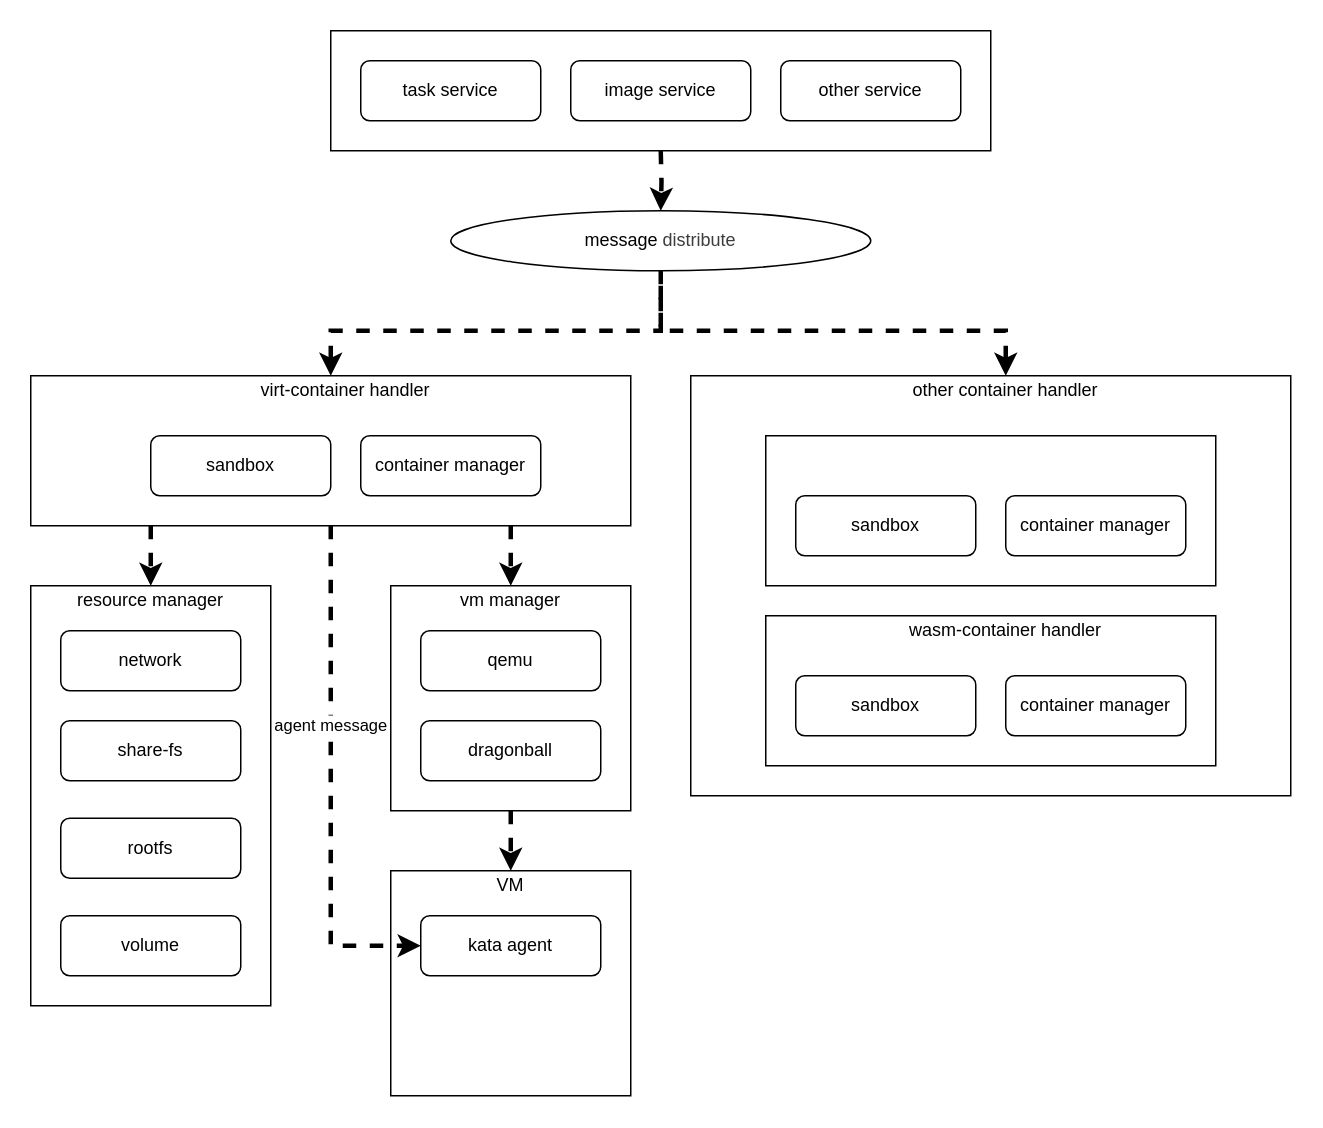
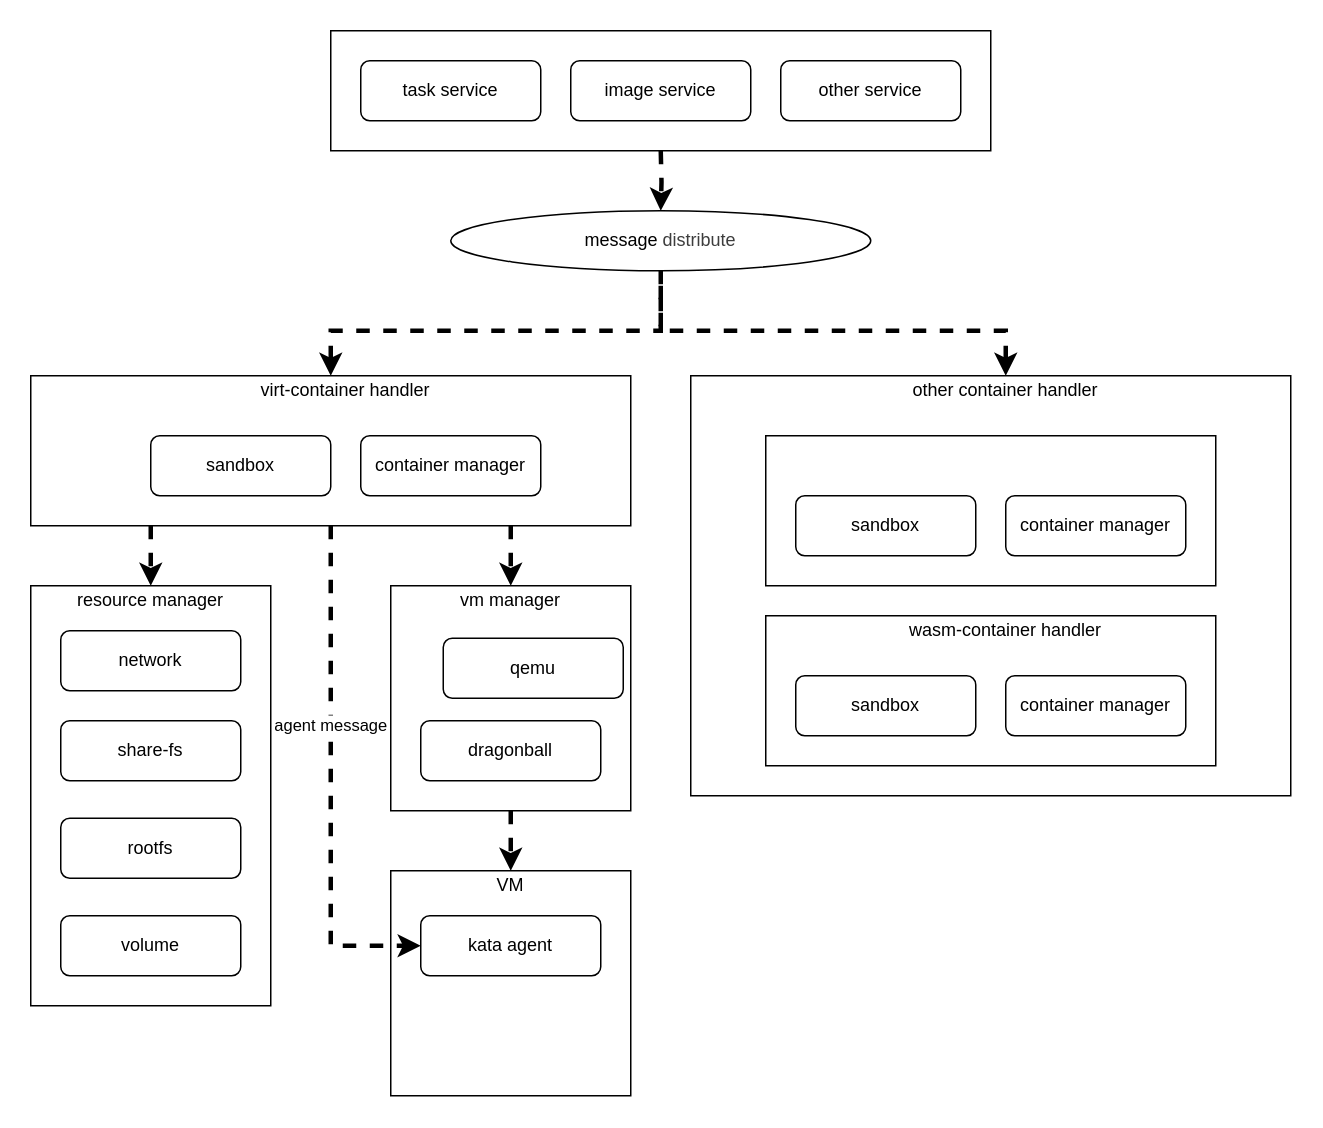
node "qemu": moved (511, 661) -> (533, 668)
